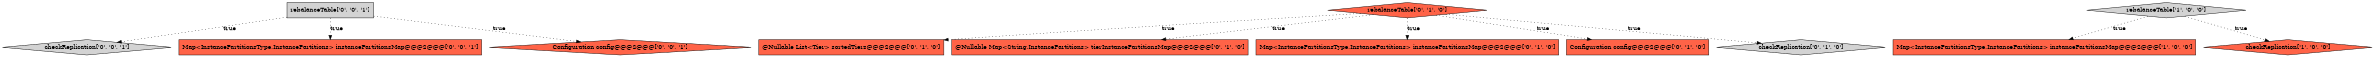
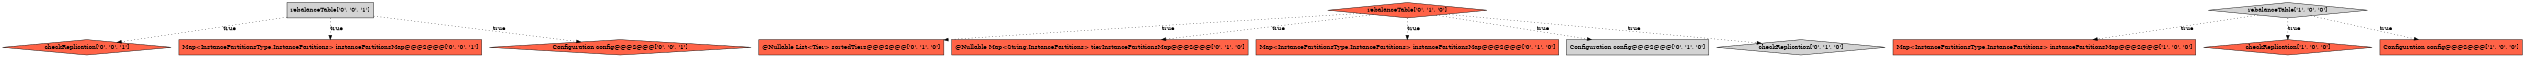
node "checkReplication['0', '0', '1']": fillcolor lightgray -> tomato
node "Configuration config@@@2@@@['0', '1', '0']": fillcolor tomato -> lightgray
node "Configuration config@@@2@@@['1', '0', '0']": added
